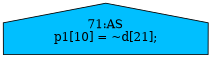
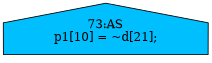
node "71:AS p1[10] = ~d[21];": label "71:AS p1[10] = ~d[21];" -> "73:AS p1[10] = ~d[21];"
